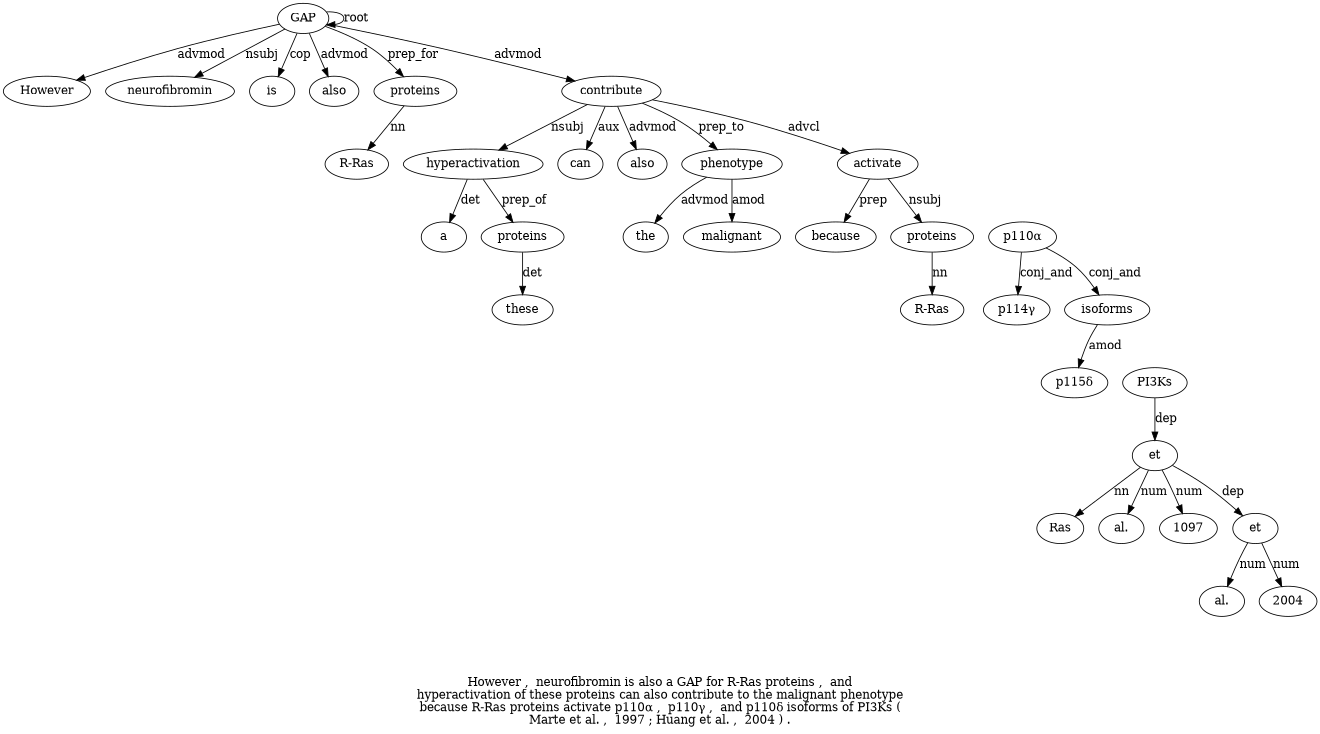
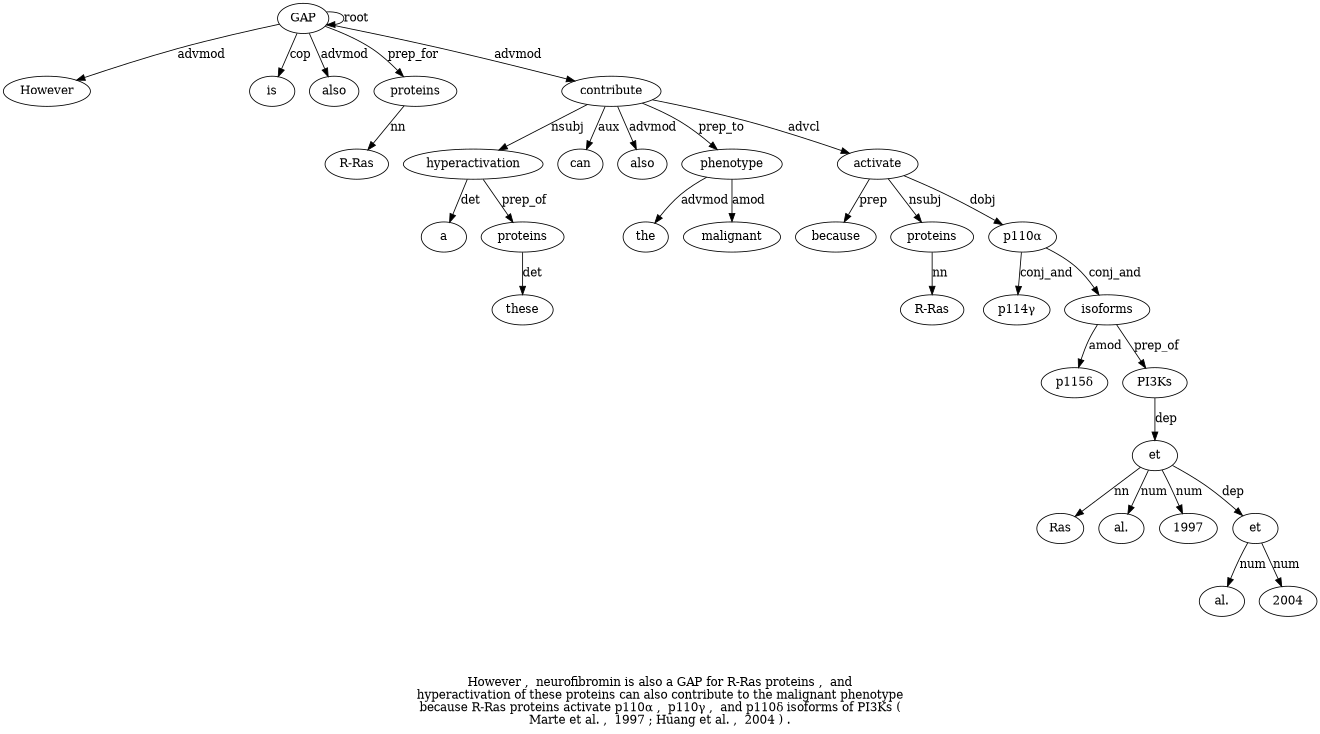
node "neurofibromin": removed
edge "activate" -> "p110α": added, label "dobj"
edge "isoforms" -> "PI3Ks": added, label "prep_of"
node "1097": label "1097" -> "1997"
